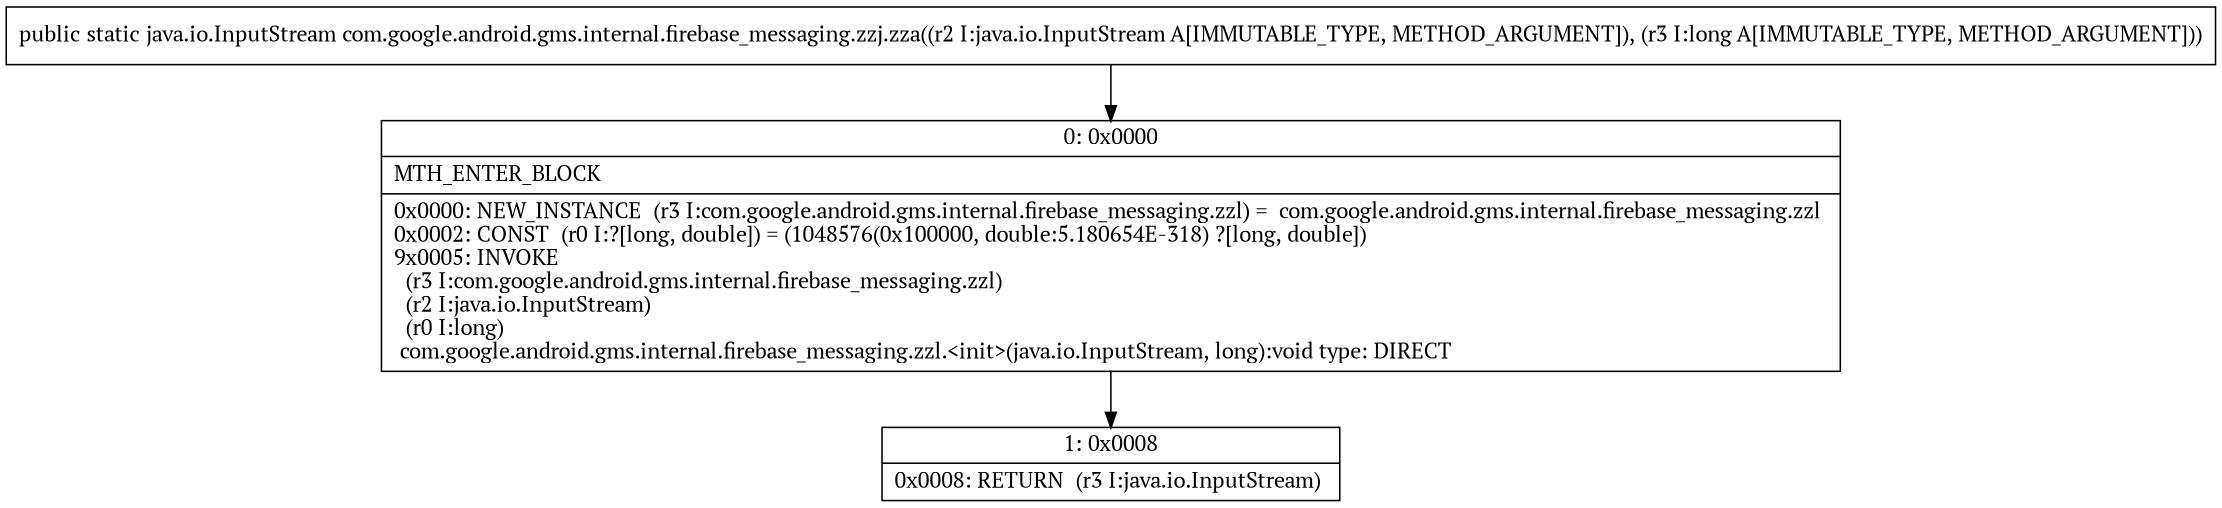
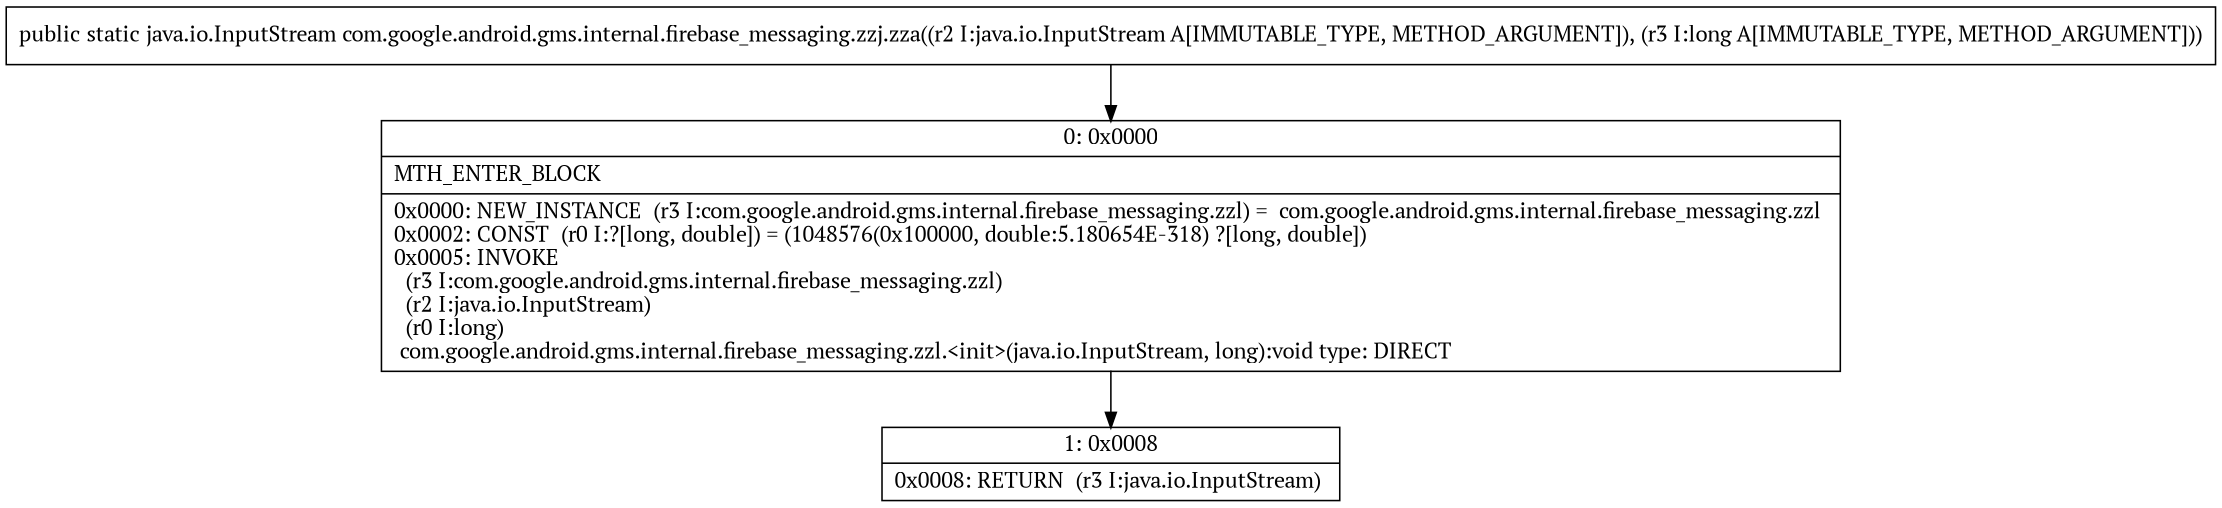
node "0: 0x0000": text "9x0005: INVOKE" -> "0x0005: INVOKE"
